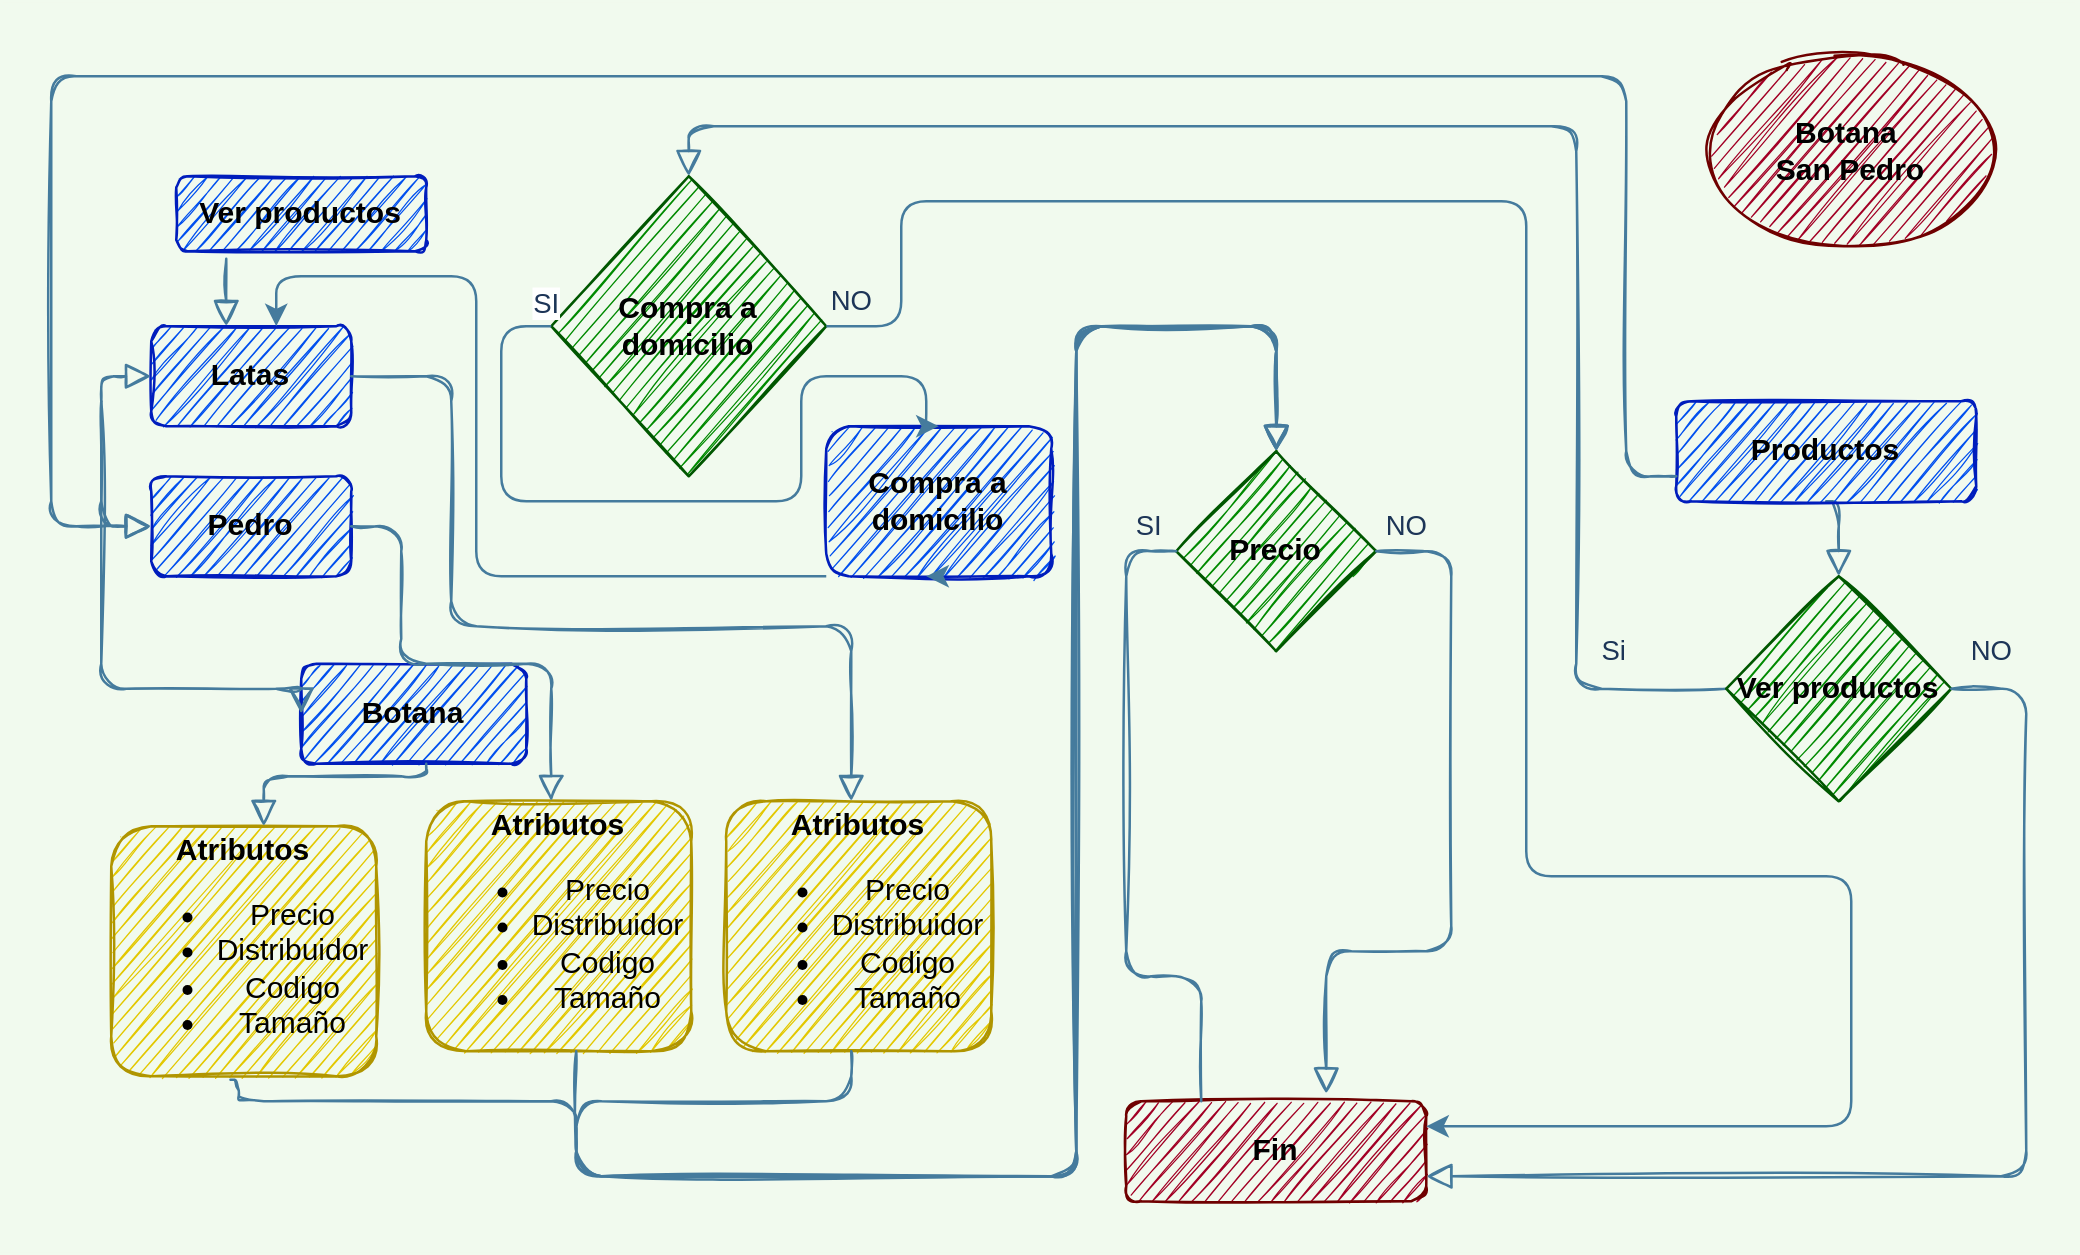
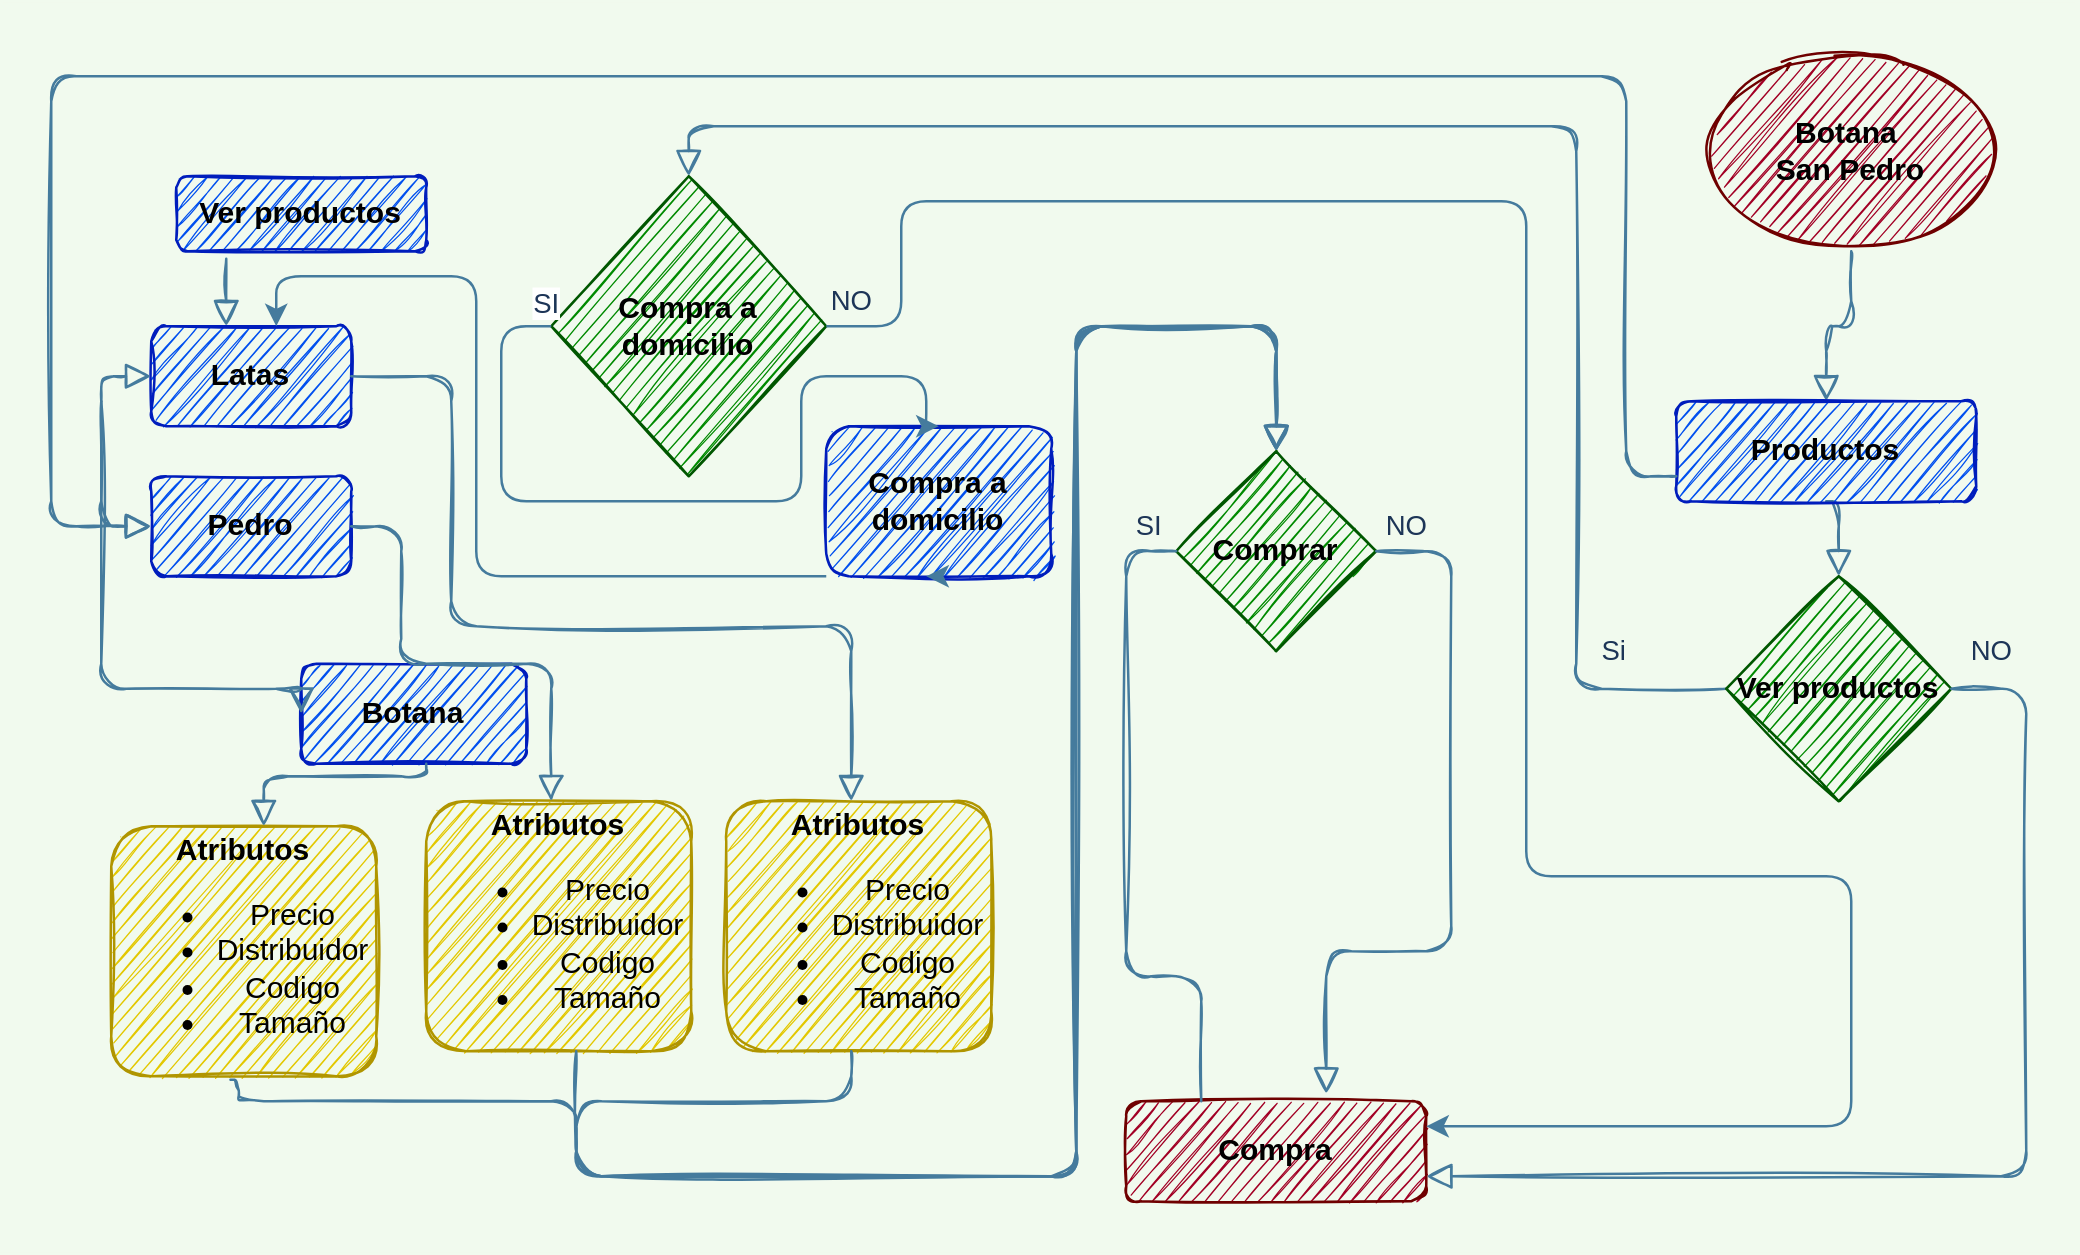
edge "Botana San Pedro" -> "Productos": added
node "Precio": label "Precio" -> "Comprar"
node "Fin": label "Fin" -> "Compra"
